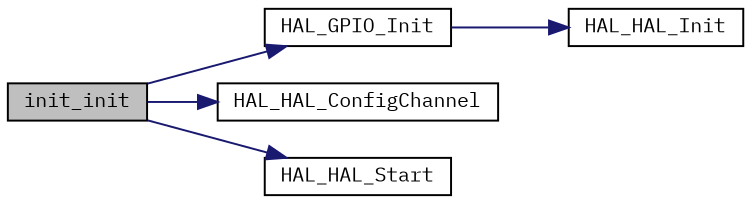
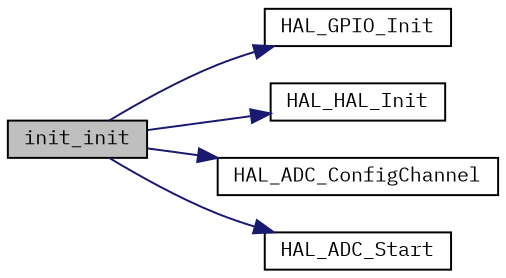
edge "HAL_GPIO_Init" -> "HAL_HAL_Init": now "init_init" -> "HAL_HAL_Init"
node "HAL_HAL_ConfigChannel": label "HAL_HAL_ConfigChannel" -> "HAL_ADC_ConfigChannel"
node "HAL_HAL_Start": label "HAL_HAL_Start" -> "HAL_ADC_Start"
